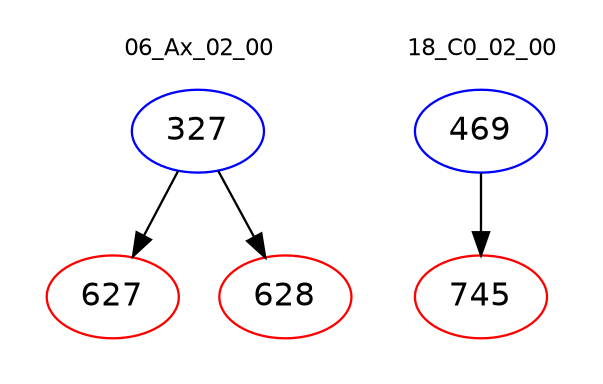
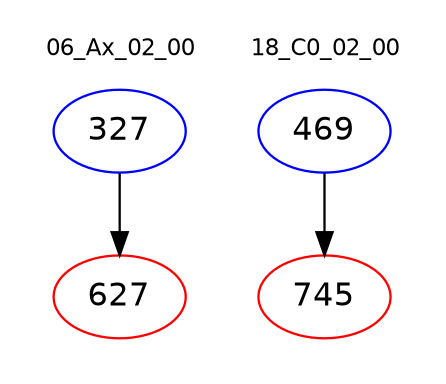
node "628": removed
